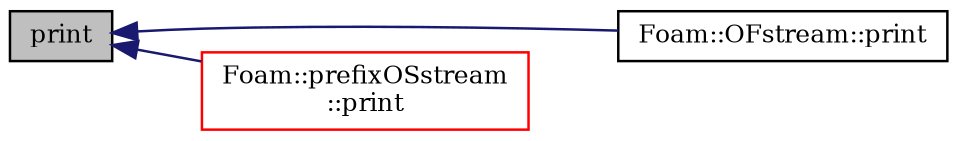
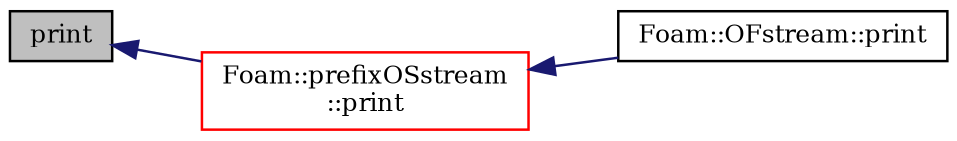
edge "Foam::OFstream::print" -> "print": now "Foam::OFstream::print" -> "Foam::prefixOSstream ::print"
